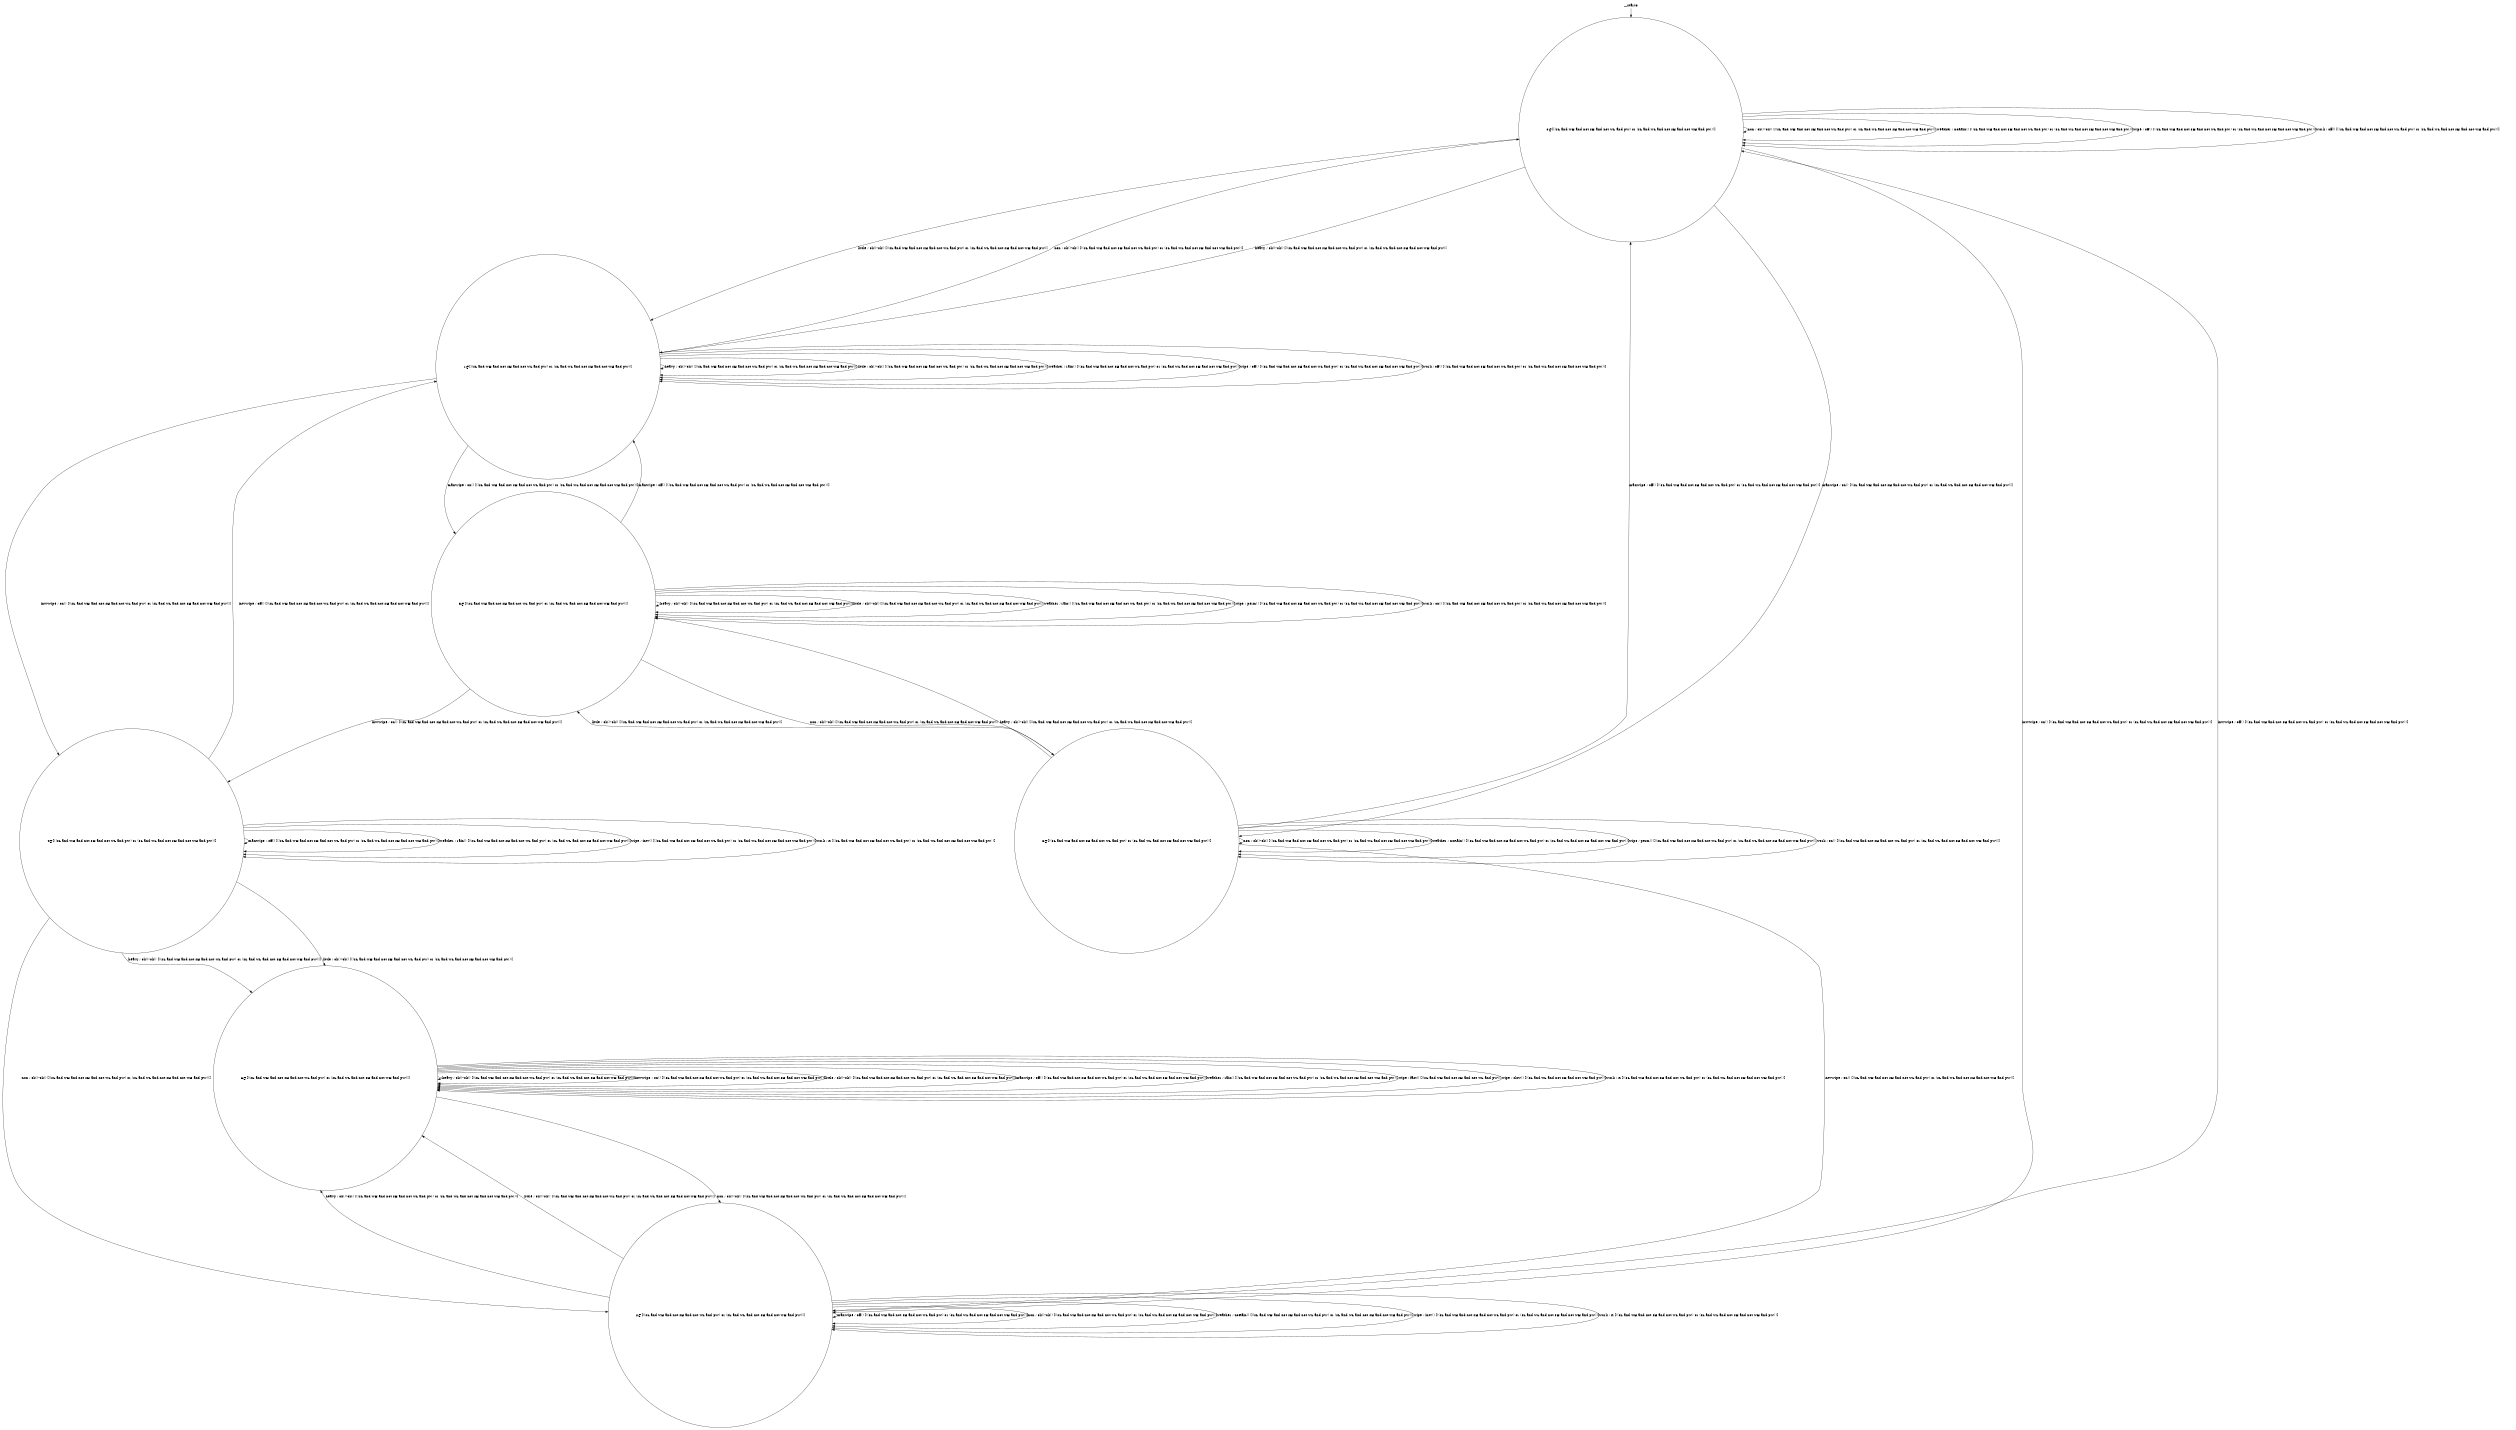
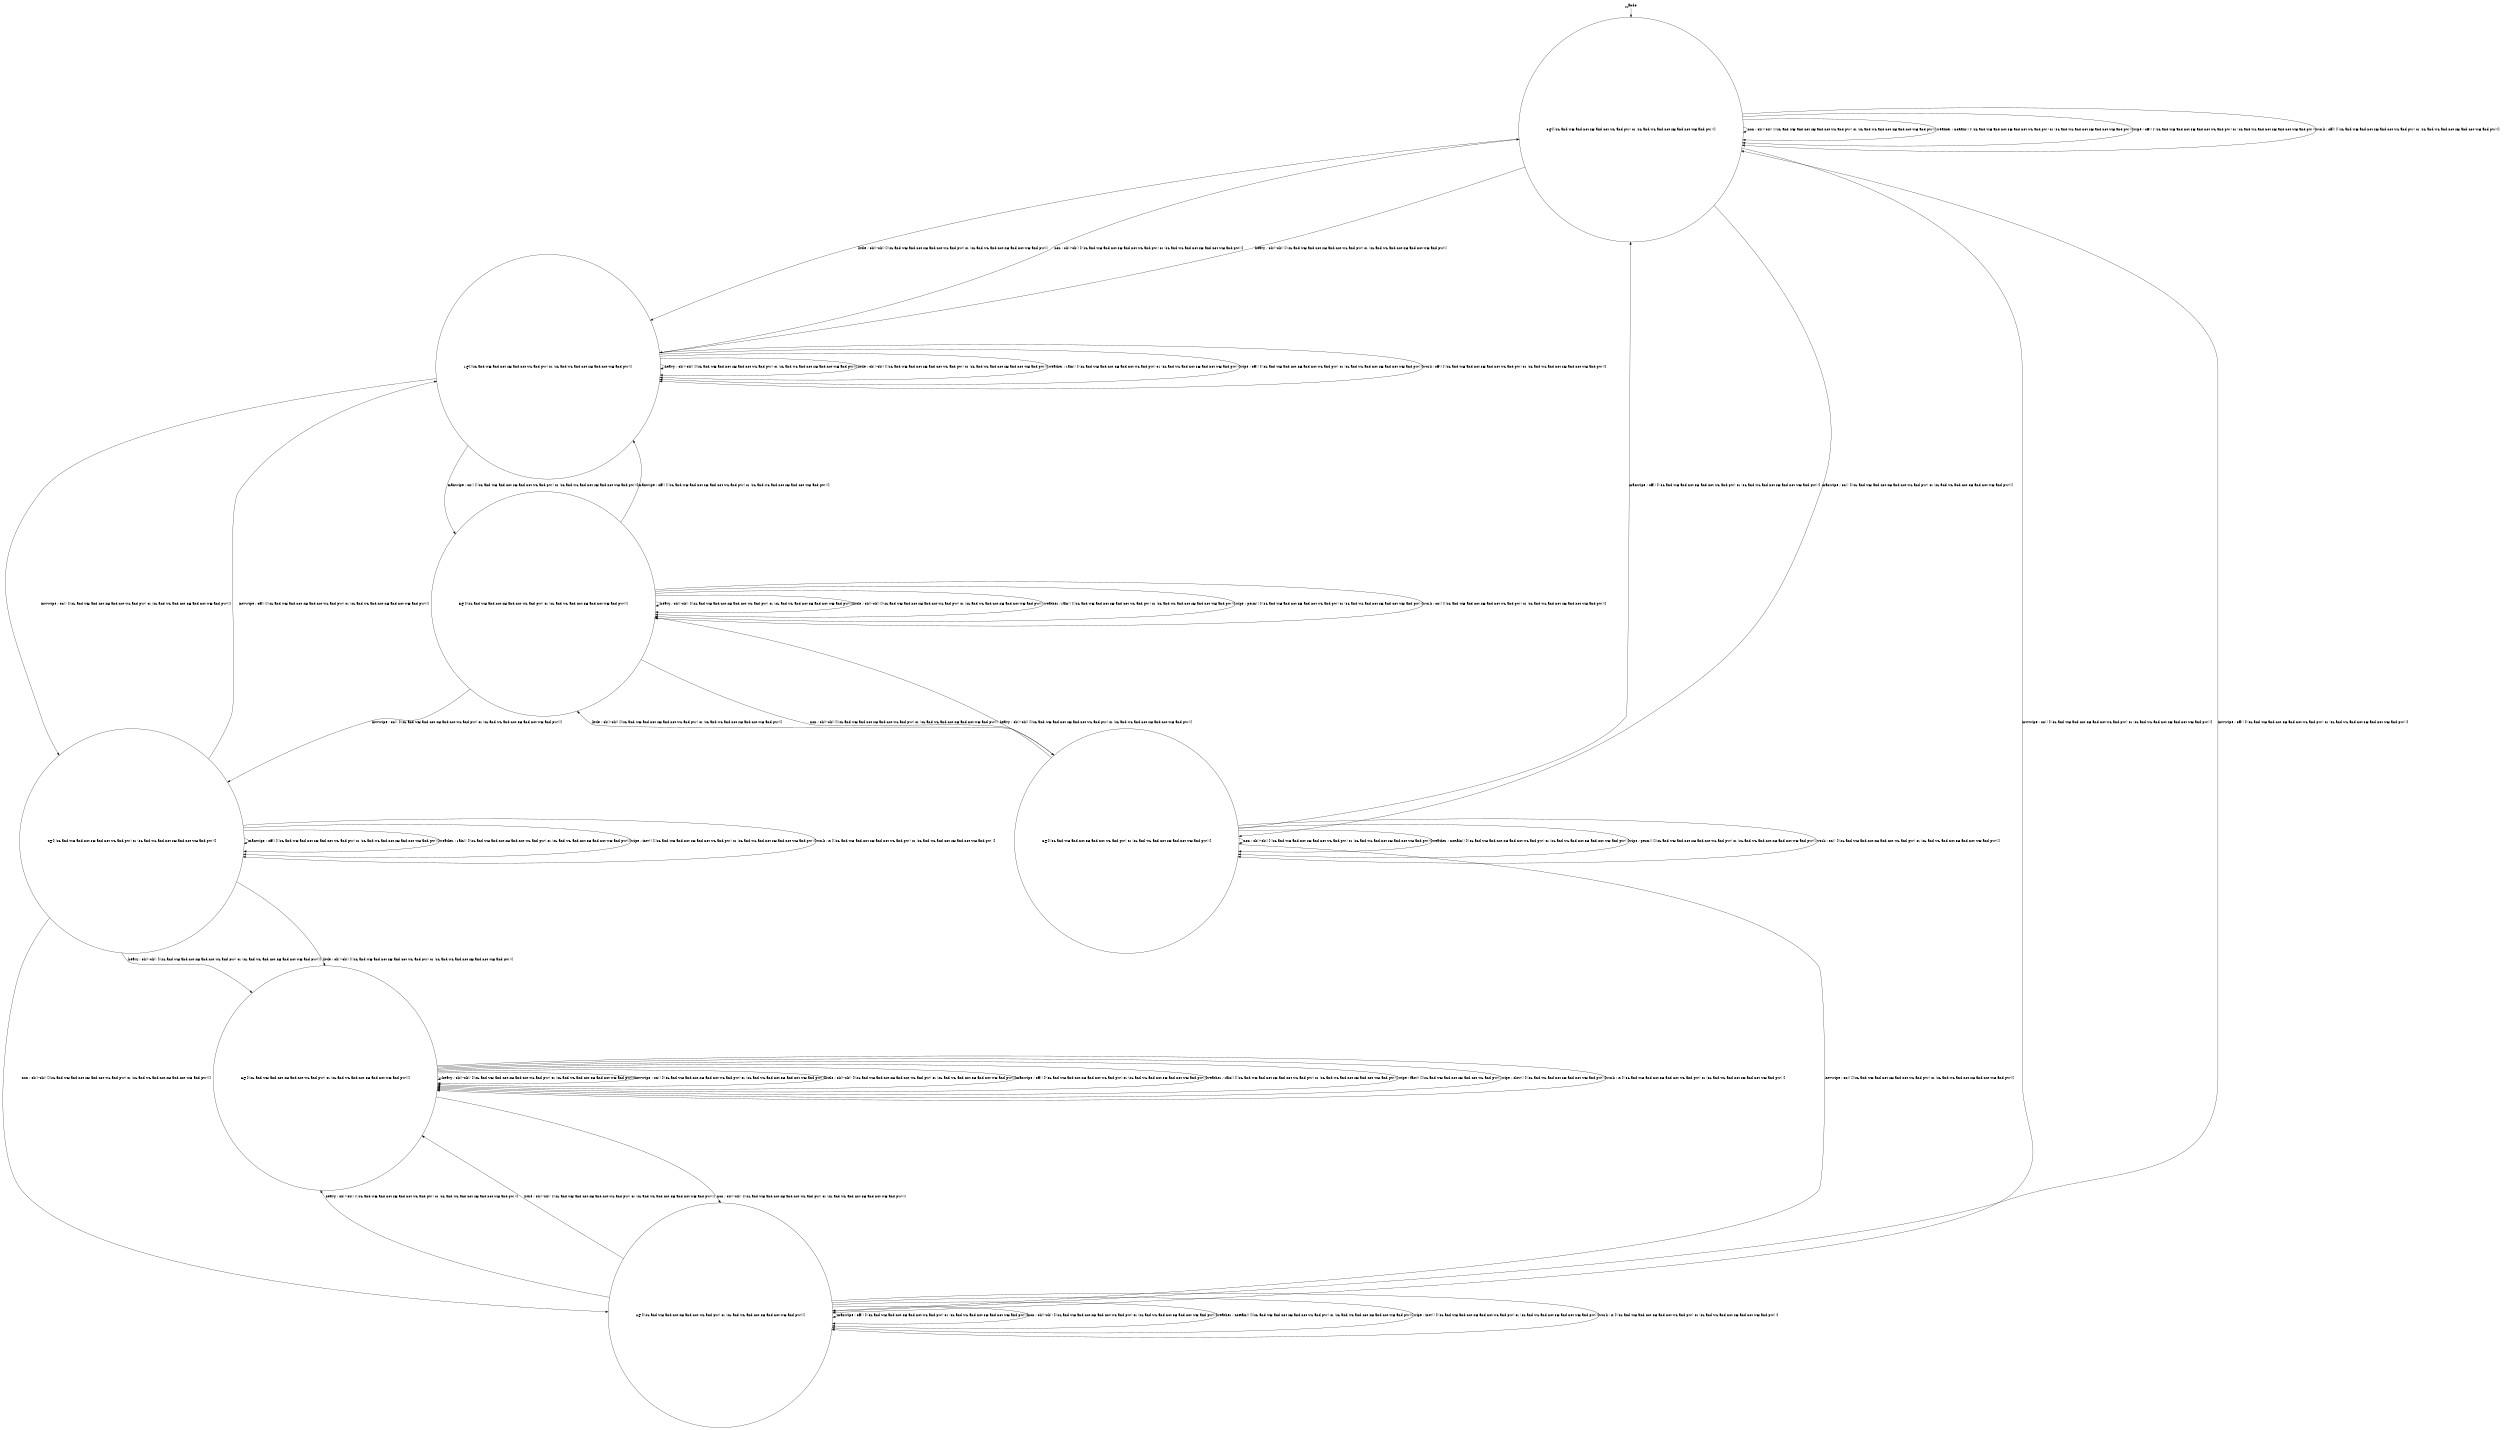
node "__start0": label "__start0" -> "__and0"
